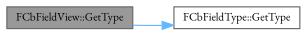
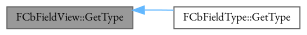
edge "FCbFieldView::GetType" -> "FCbFieldType::GetType": reversed
